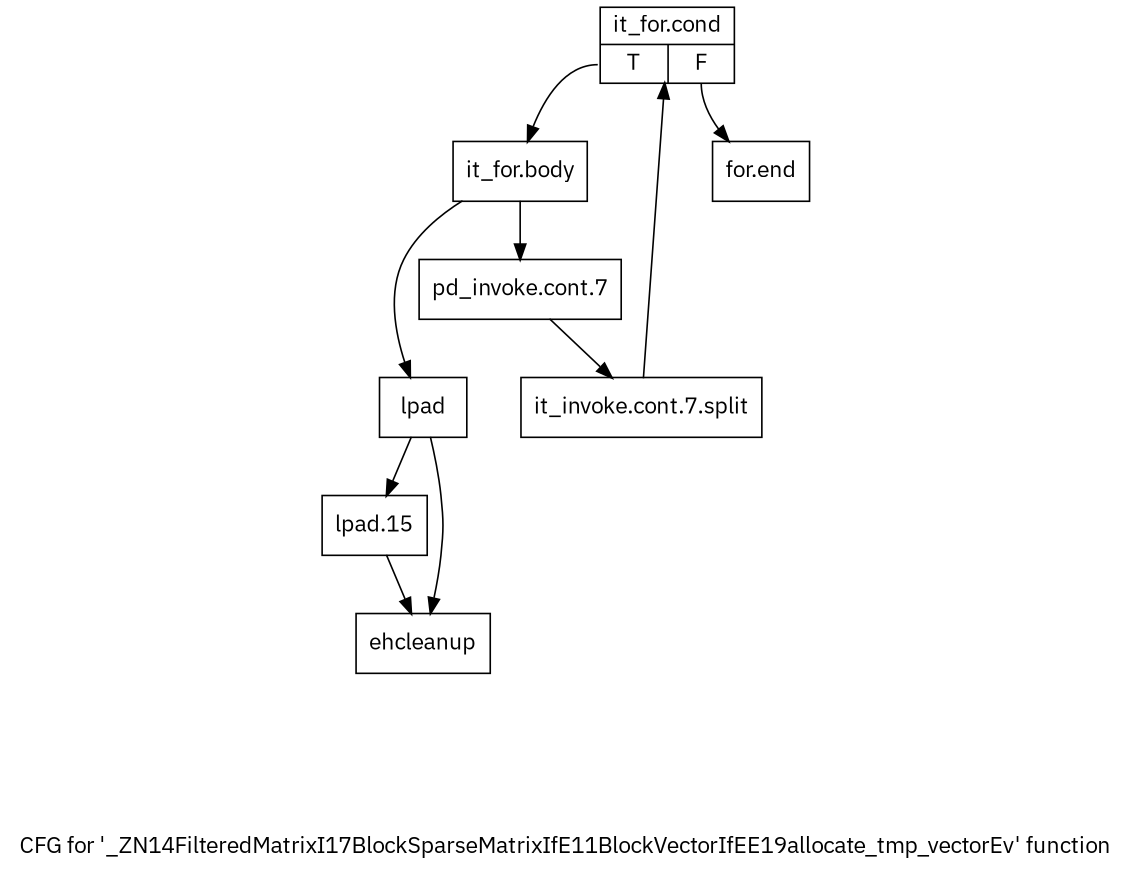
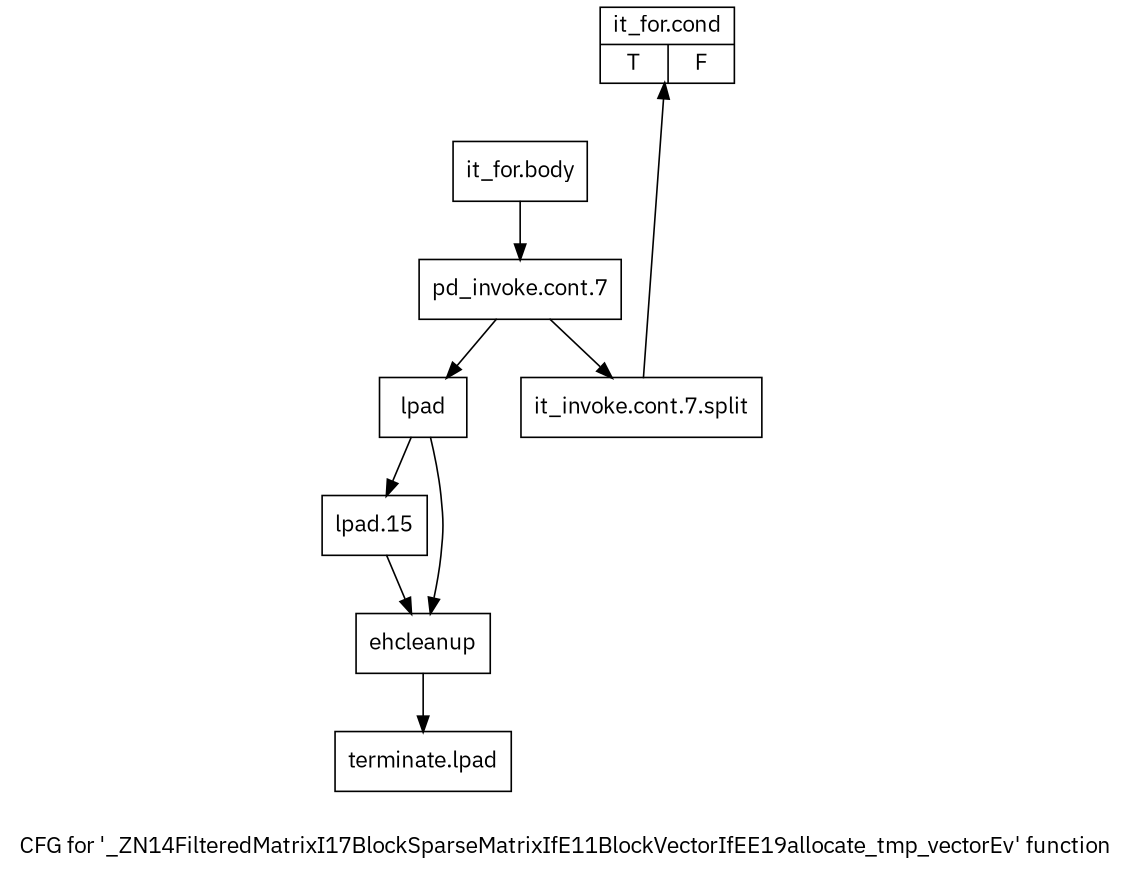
edge "it_for.cond" -> "it_for.body": removed
node "for.end": removed
edge "it_for.body" -> "lpad": now "pd_invoke.cont.7" -> "lpad"
node "terminate.lpad": added
